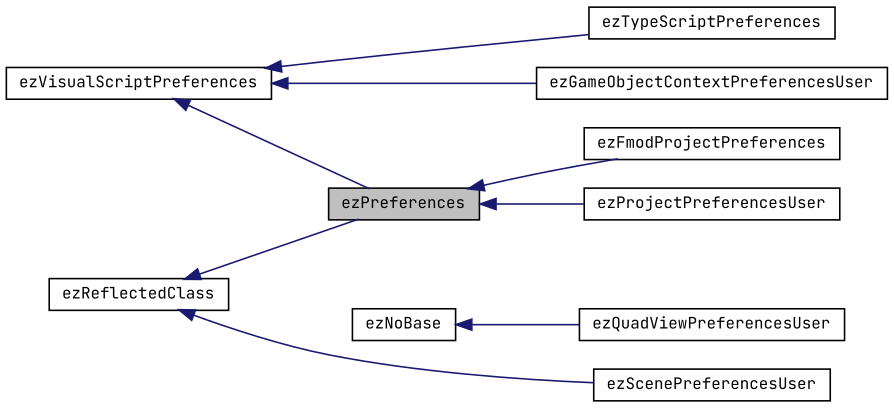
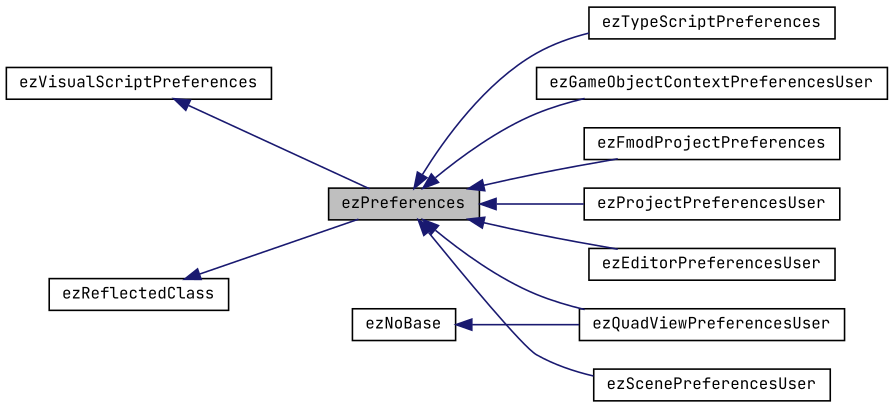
edge "ezTypeScriptPreferences" -> "ezVisualScriptPreferences": now "ezTypeScriptPreferences" -> "ezPreferences"
edge "ezGameObjectContextPreferencesUser" -> "ezVisualScriptPreferences": now "ezGameObjectContextPreferencesUser" -> "ezPreferences"
node "ezEditorPreferencesUser": added
edge "ezQuadViewPreferencesUser" -> "ezPreferences": added
edge "ezScenePreferencesUser" -> "ezReflectedClass": now "ezScenePreferencesUser" -> "ezPreferences"
